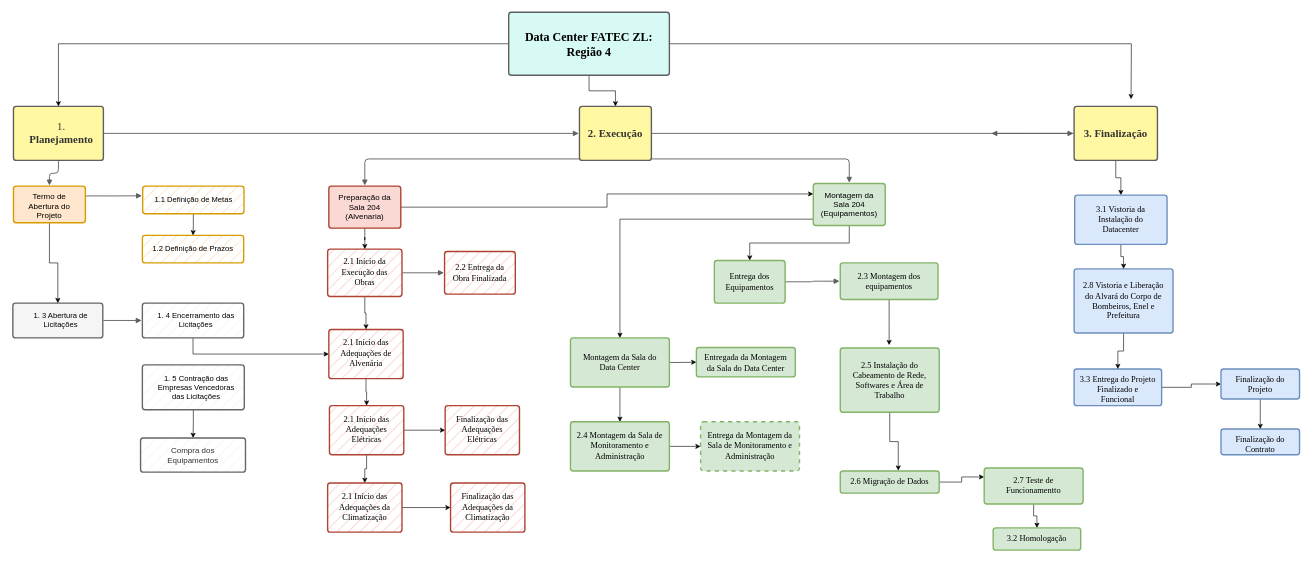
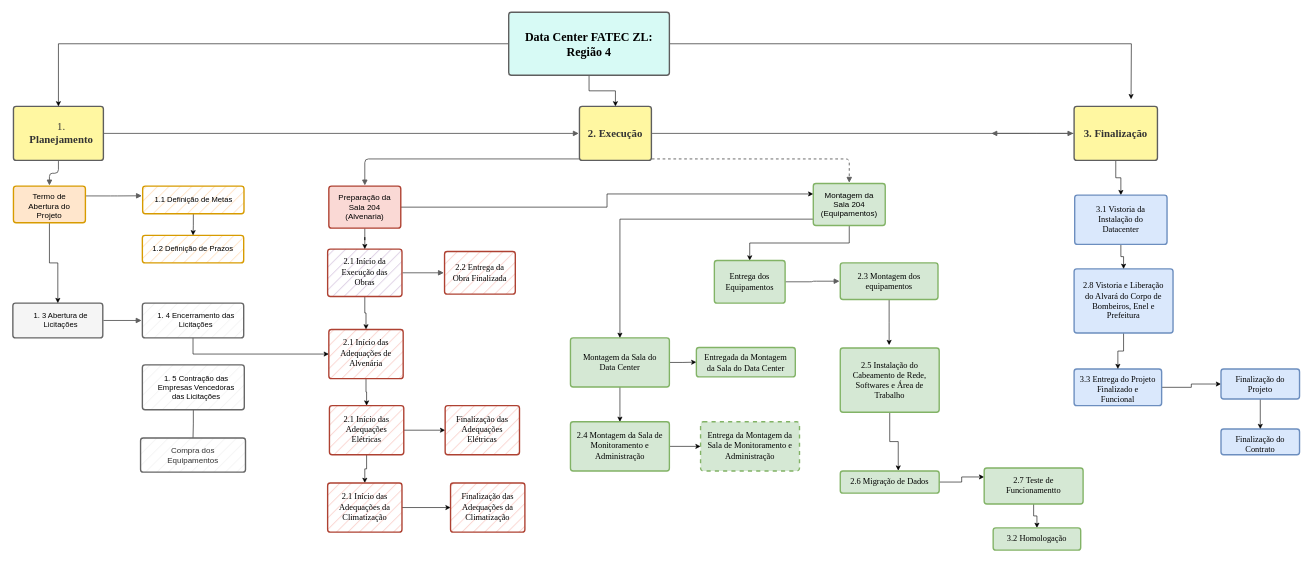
edge "2. Execução" -> "Montagem da Sala 204 (Equipamentos)": style solid -> dashed
node "2.1 Início da Execução das Obras": fillcolor #fad9d5 -> #e1d5e7
edge "5 Contração das Empresas Vencedoras das Licitações" -> "Compra dos Equipamentos": arrowhead classic -> none
